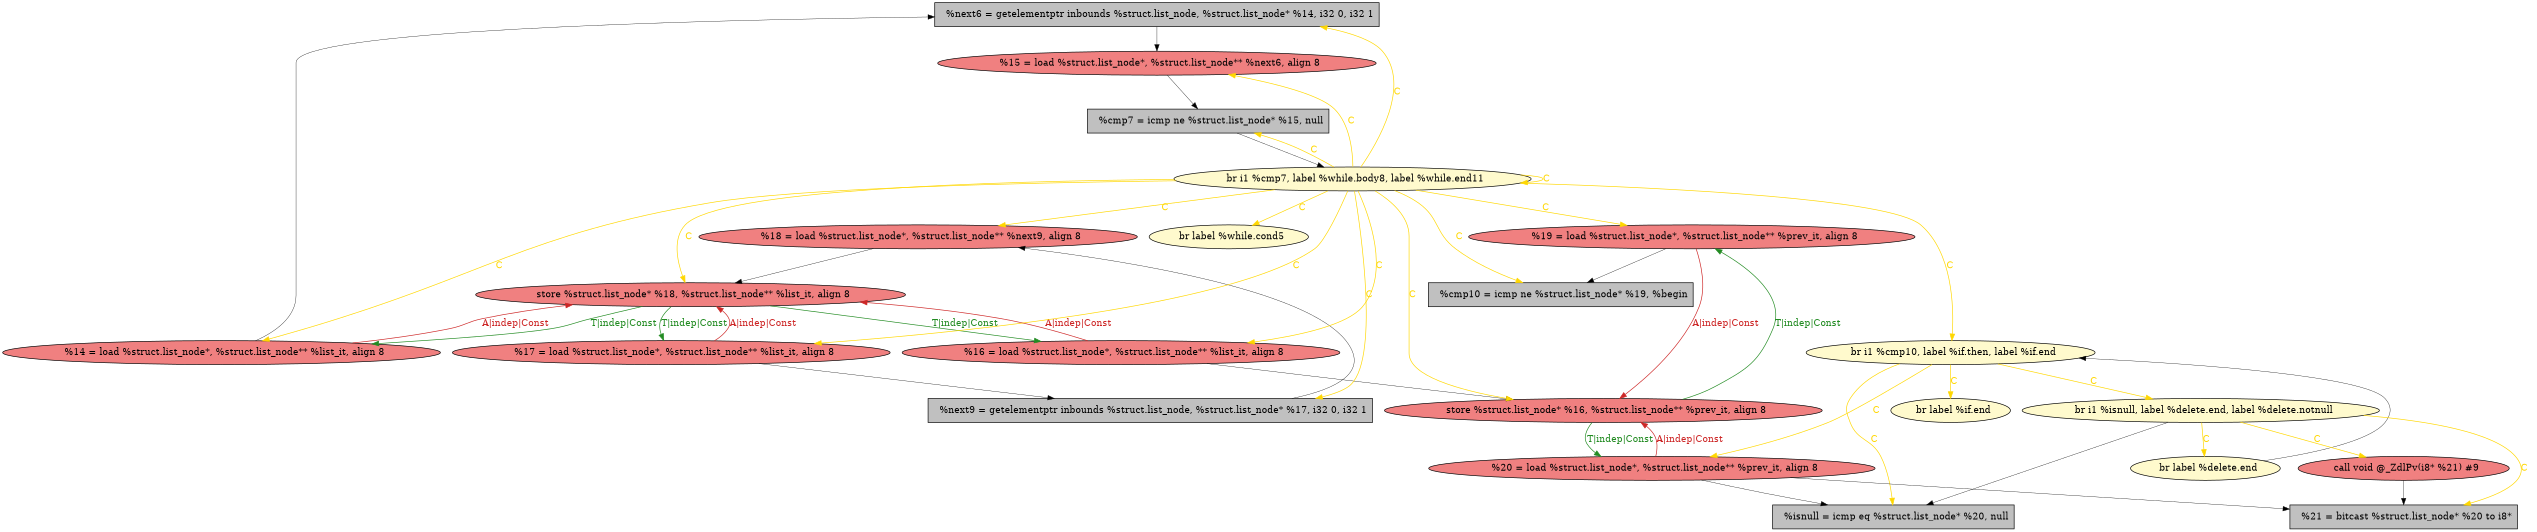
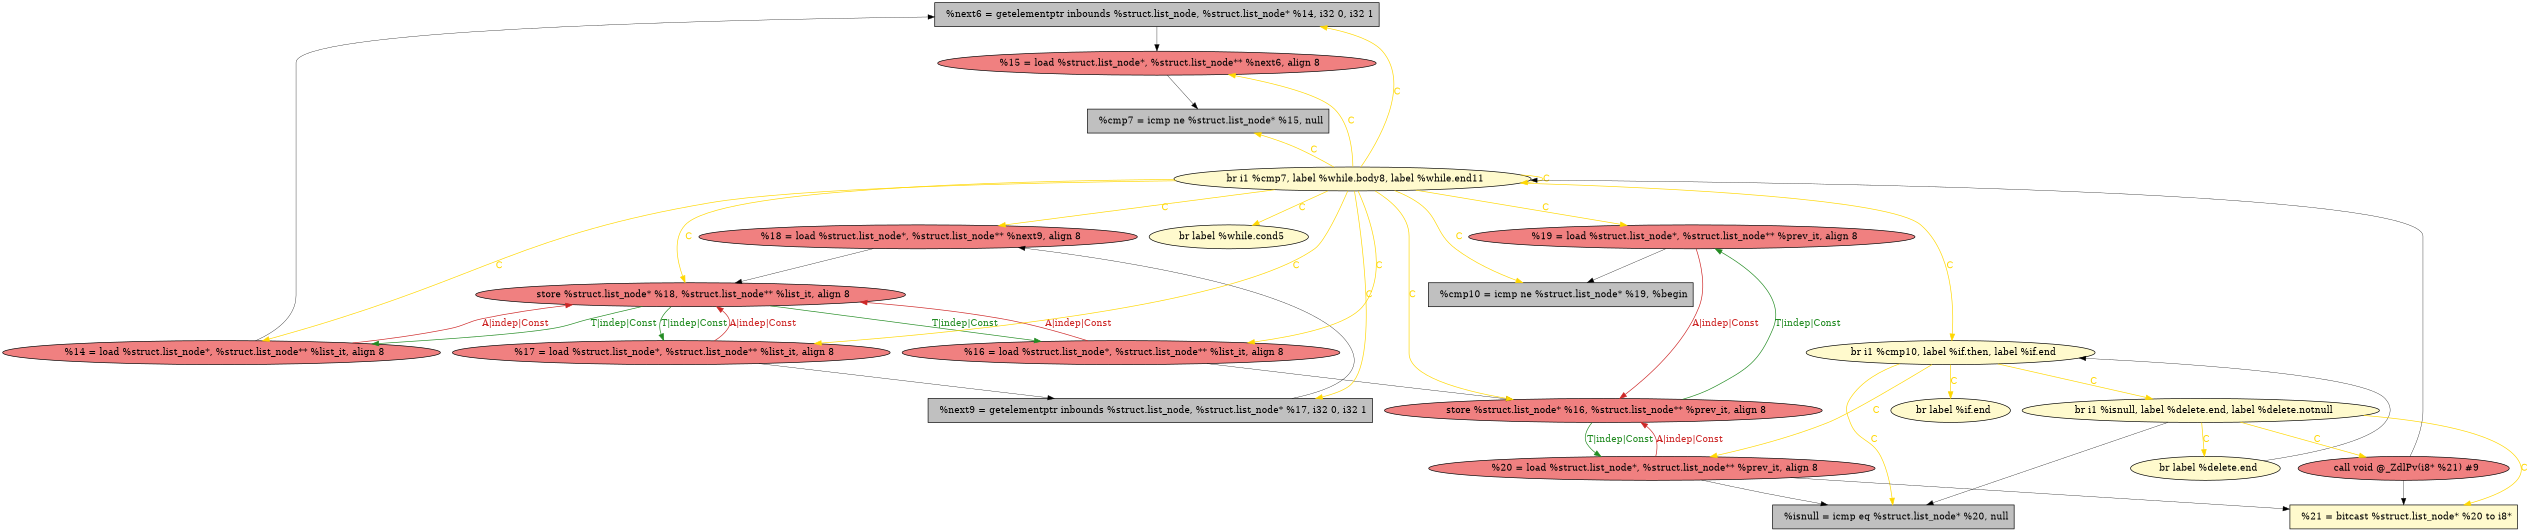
edge "%cmp7 = icmp ne %struct.list_node* %15, null" -> "br i1 %cmp7, label %while.body8, label %while.end11": now "call void @_ZdlPv(i8* %21) #9" -> "br i1 %cmp7, label %while.body8, label %while.end11"
node "%21 = bitcast %struct.list_node* %20 to i8*": fillcolor grey -> lemonchiffon
